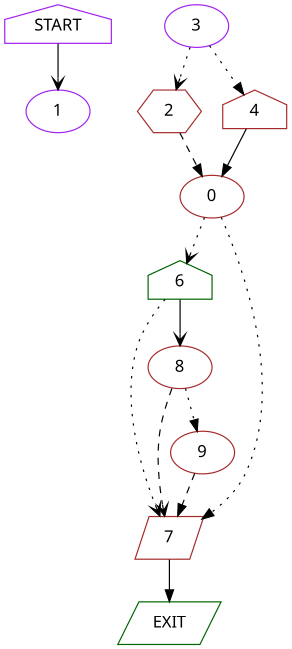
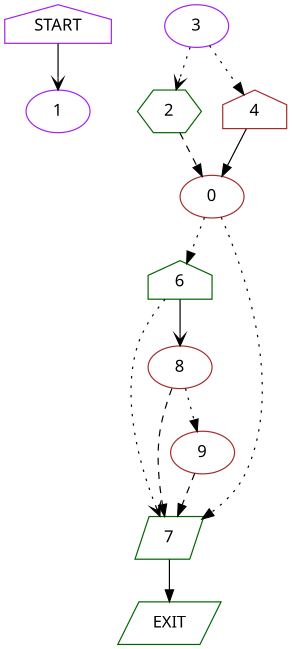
node "2": color brown -> darkgreen
edge "0" -> "6": arrowhead vee -> normal
edge "8" -> "7": arrowhead vee -> normal
node "7": color brown -> darkgreen
